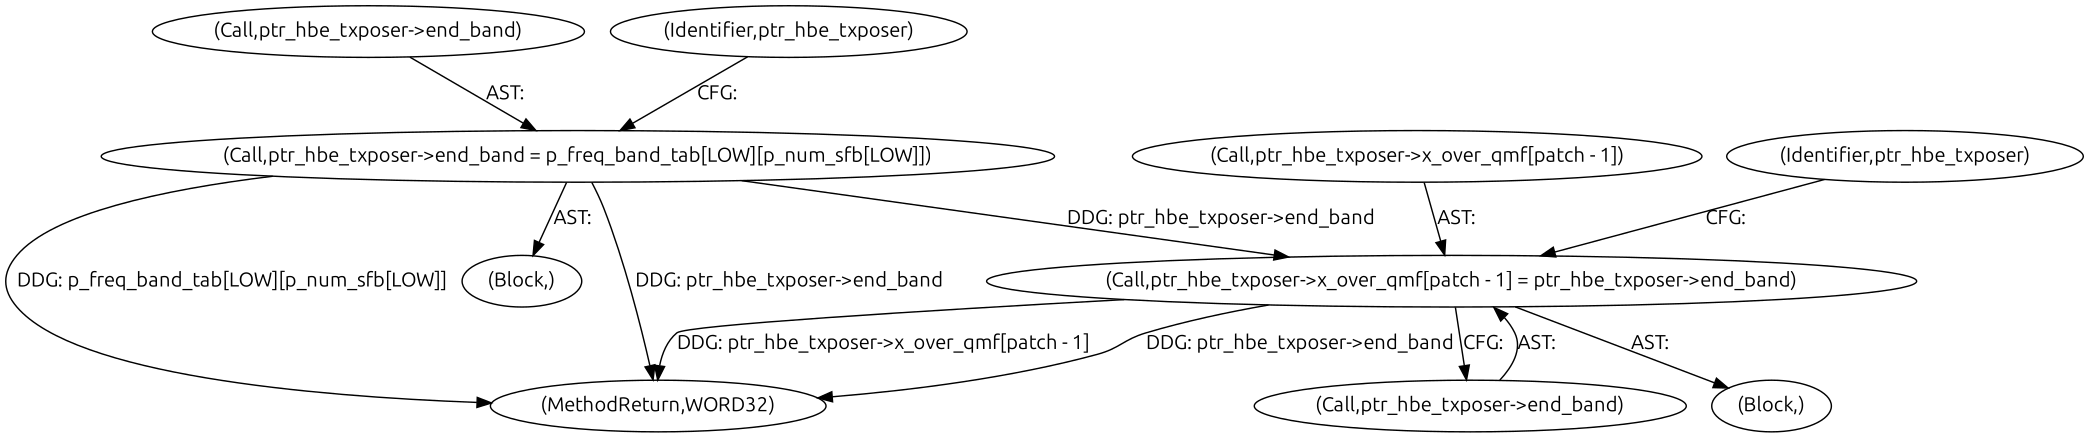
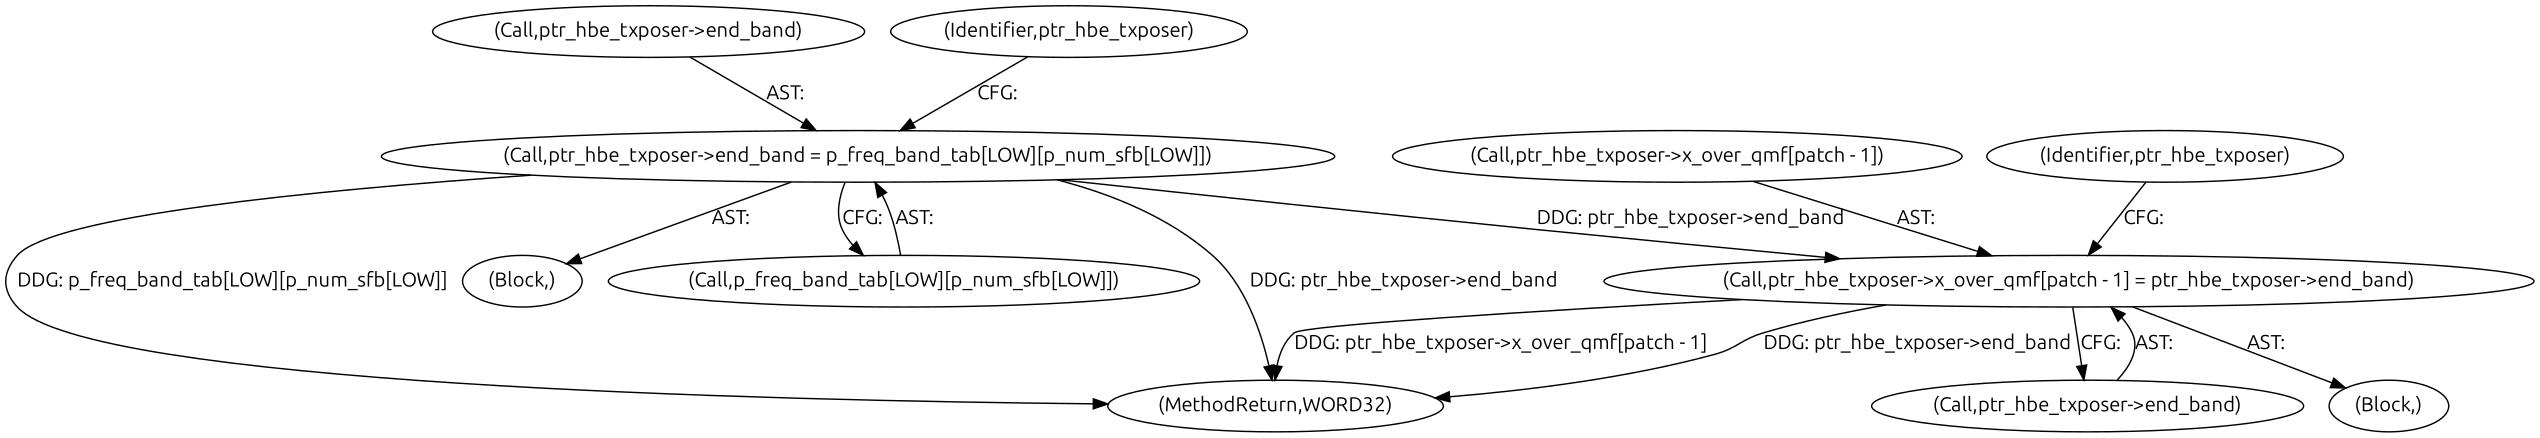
node "(Call,p_freq_band_tab[LOW][p_num_sfb[LOW]])": added
